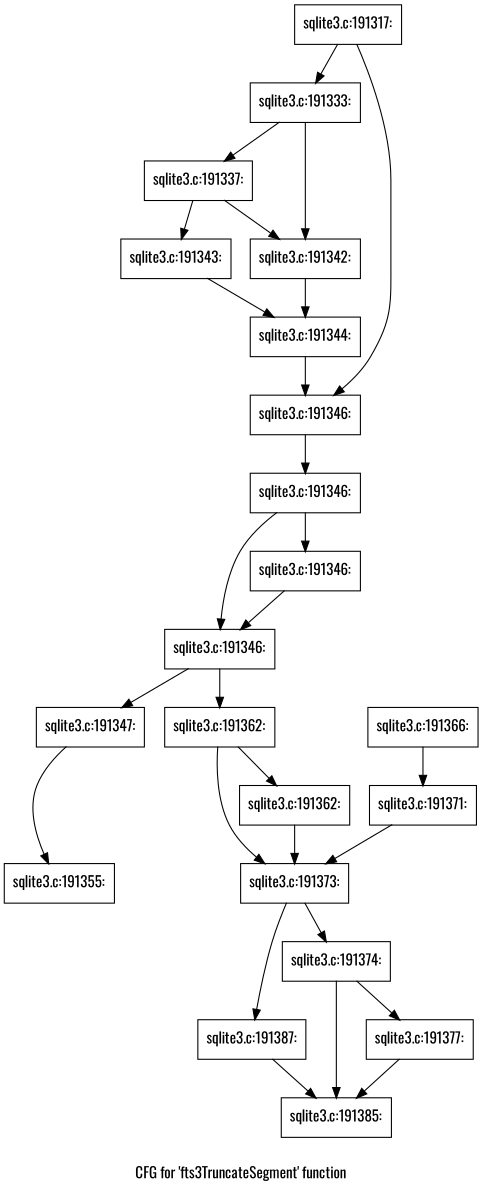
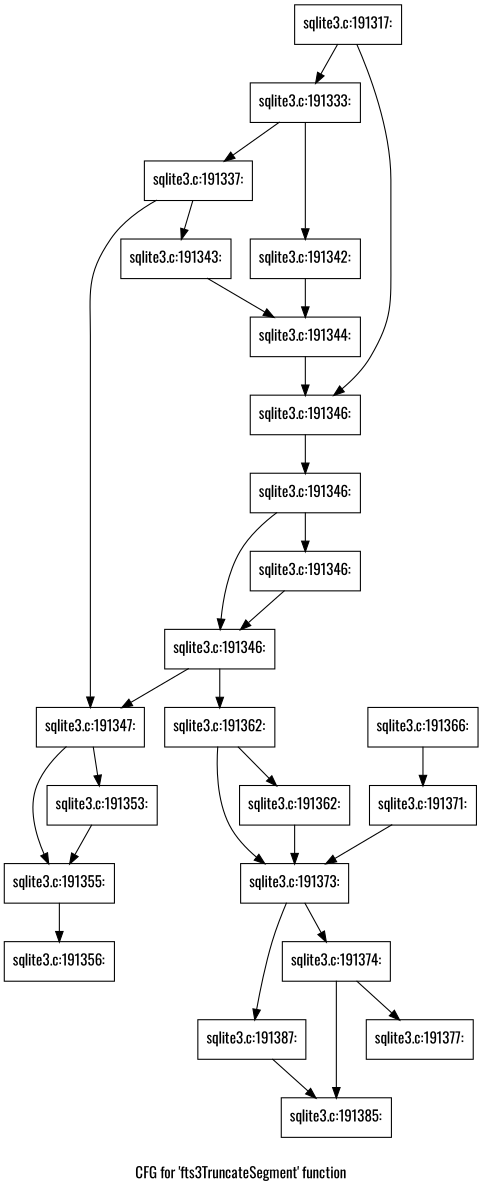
edge "sqlite3.c:191337:" -> "sqlite3.c:191342:": now "sqlite3.c:191337:" -> "sqlite3.c:191347:"
node "sqlite3.c:191353:": added
node "sqlite3.c:191356:": added
edge "sqlite3.c:191377:" -> "sqlite3.c:191385:": removed
